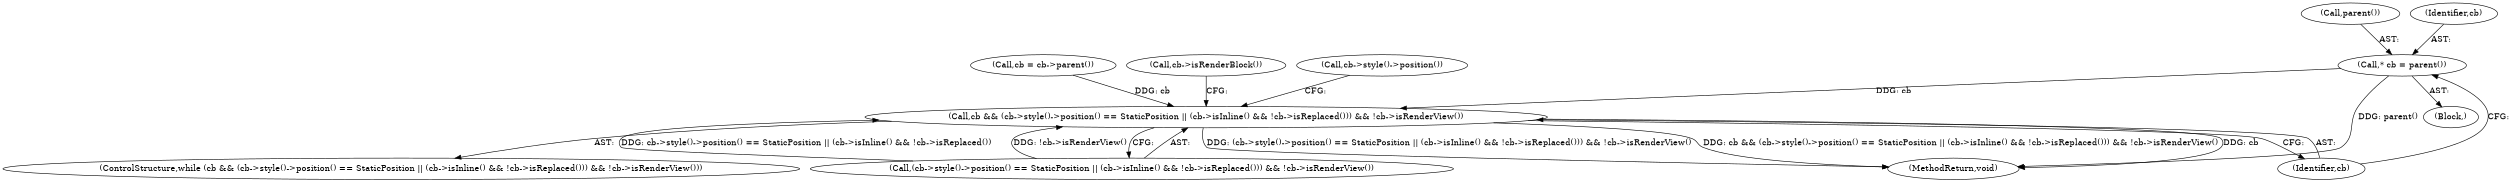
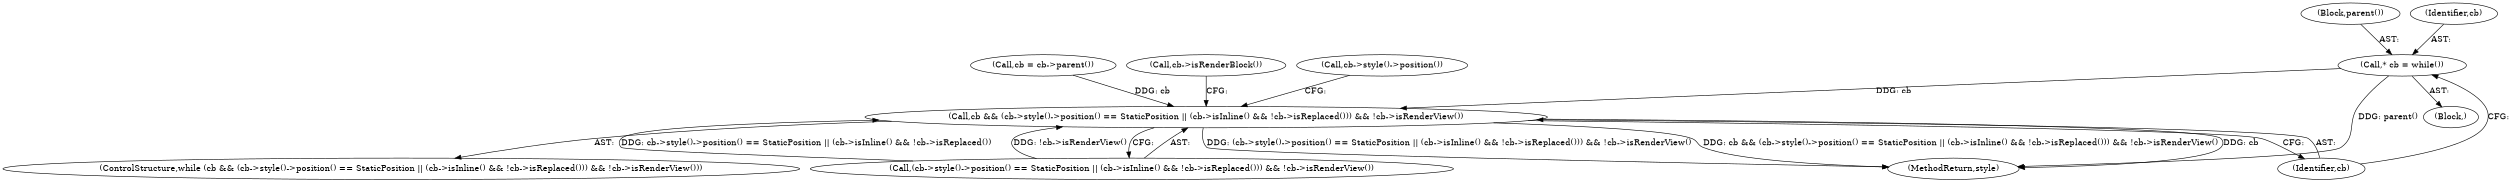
node "(Call,parent())": label "(Call,parent())" -> "(Block,parent())"
node "(Call,* cb = parent())": label "(Call,* cb = parent())" -> "(Call,* cb = while())"
node "(MethodReturn,void)": label "(MethodReturn,void)" -> "(MethodReturn,style)"
